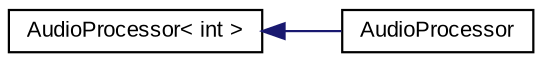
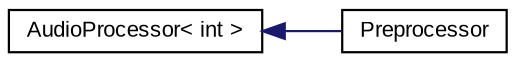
node "AudioProcessor": label "AudioProcessor" -> "Preprocessor"
